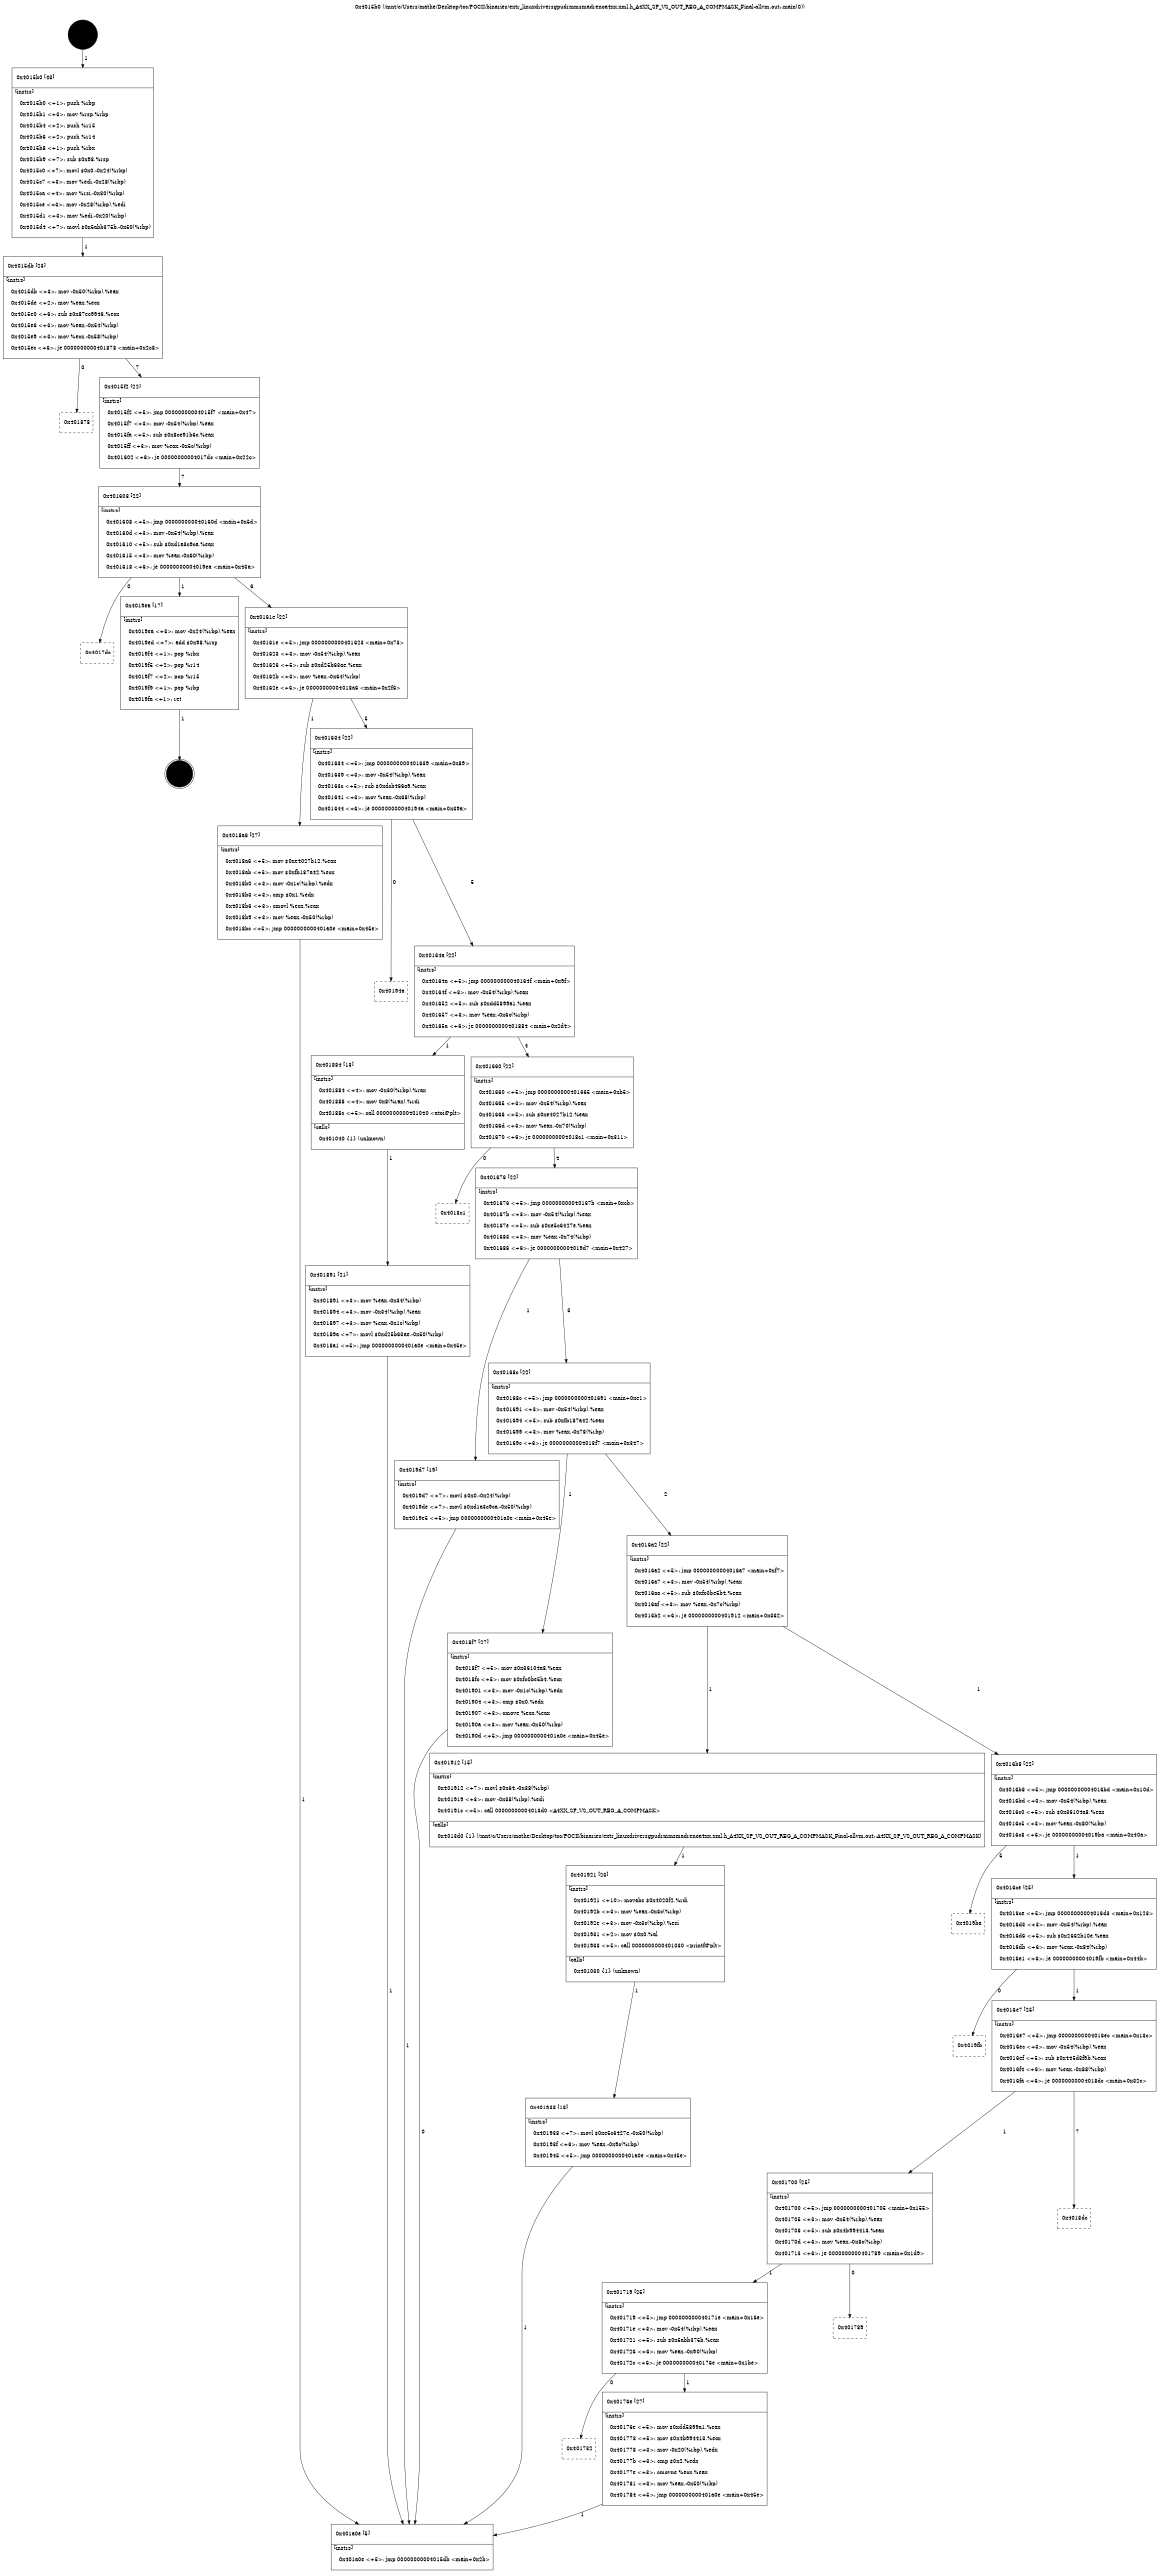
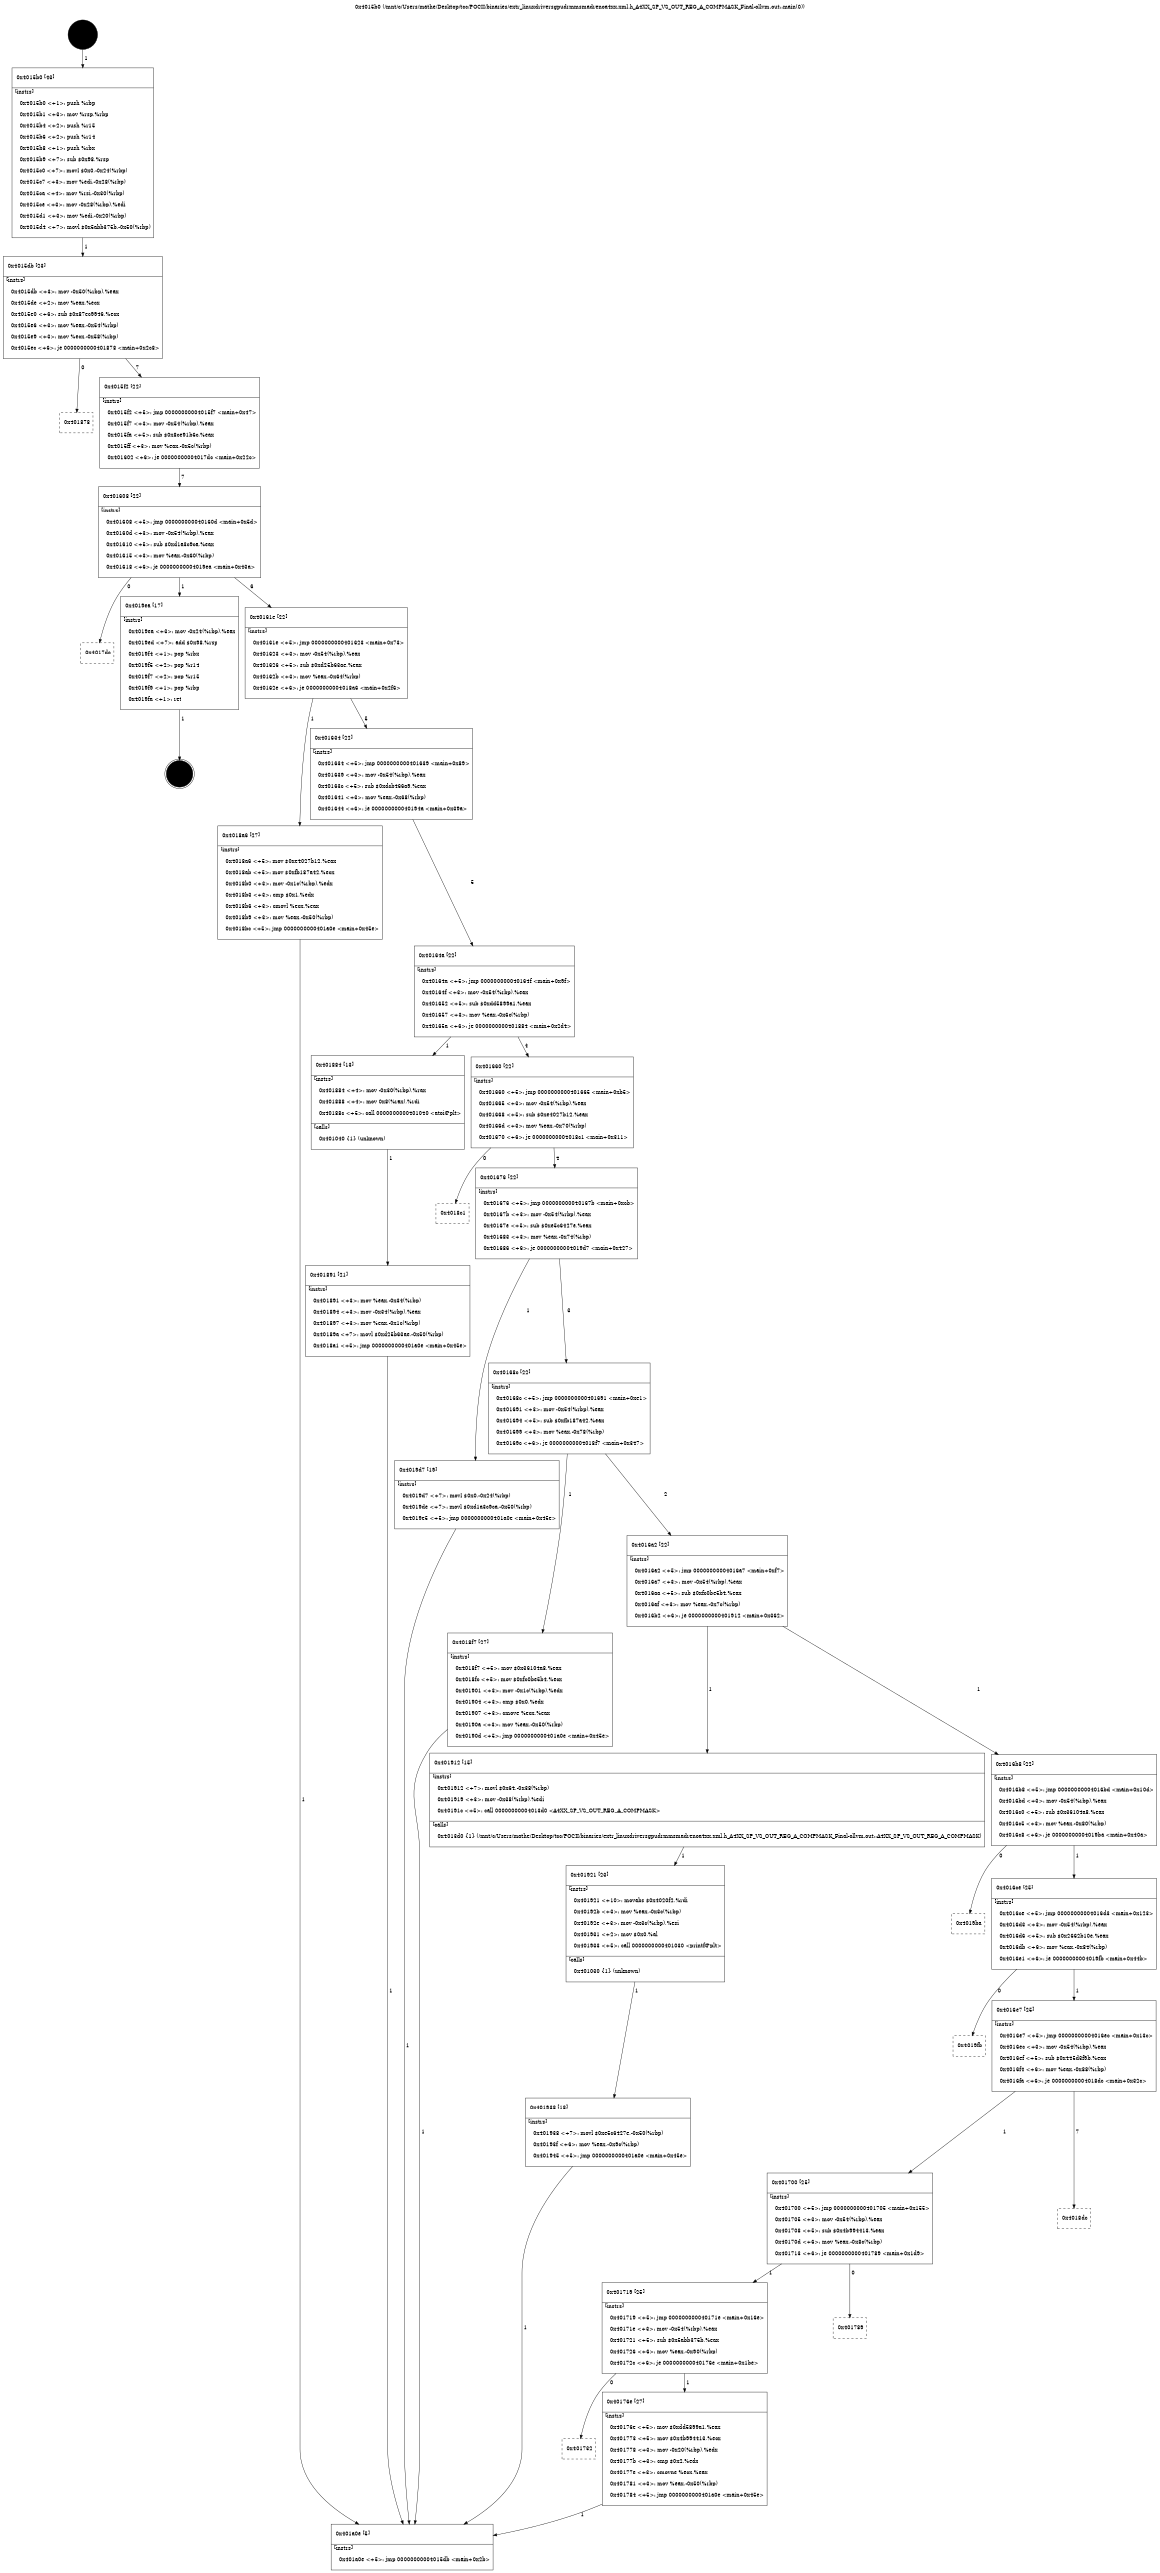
node "0x40194a": removed
edge "0x4016b8 [22]" -> "0x4019ba": label " 5" -> " 0"
edge "0x4018f7 [27]" -> "0x401a0e [5]": label " 0" -> " 1"
